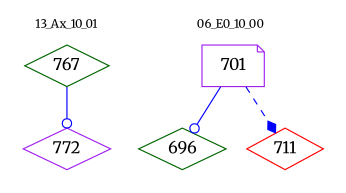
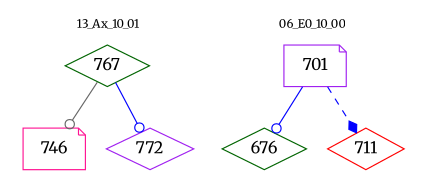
node "746": added
node "696": label "696" -> "676"
